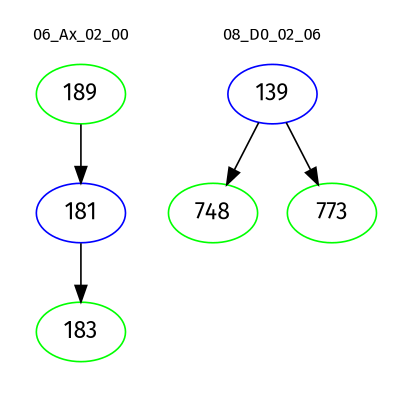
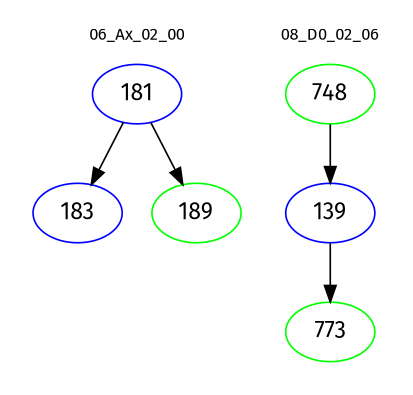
edge "189" -> "181": reversed
edge "139" -> "748": reversed
node "183": color green -> blue
